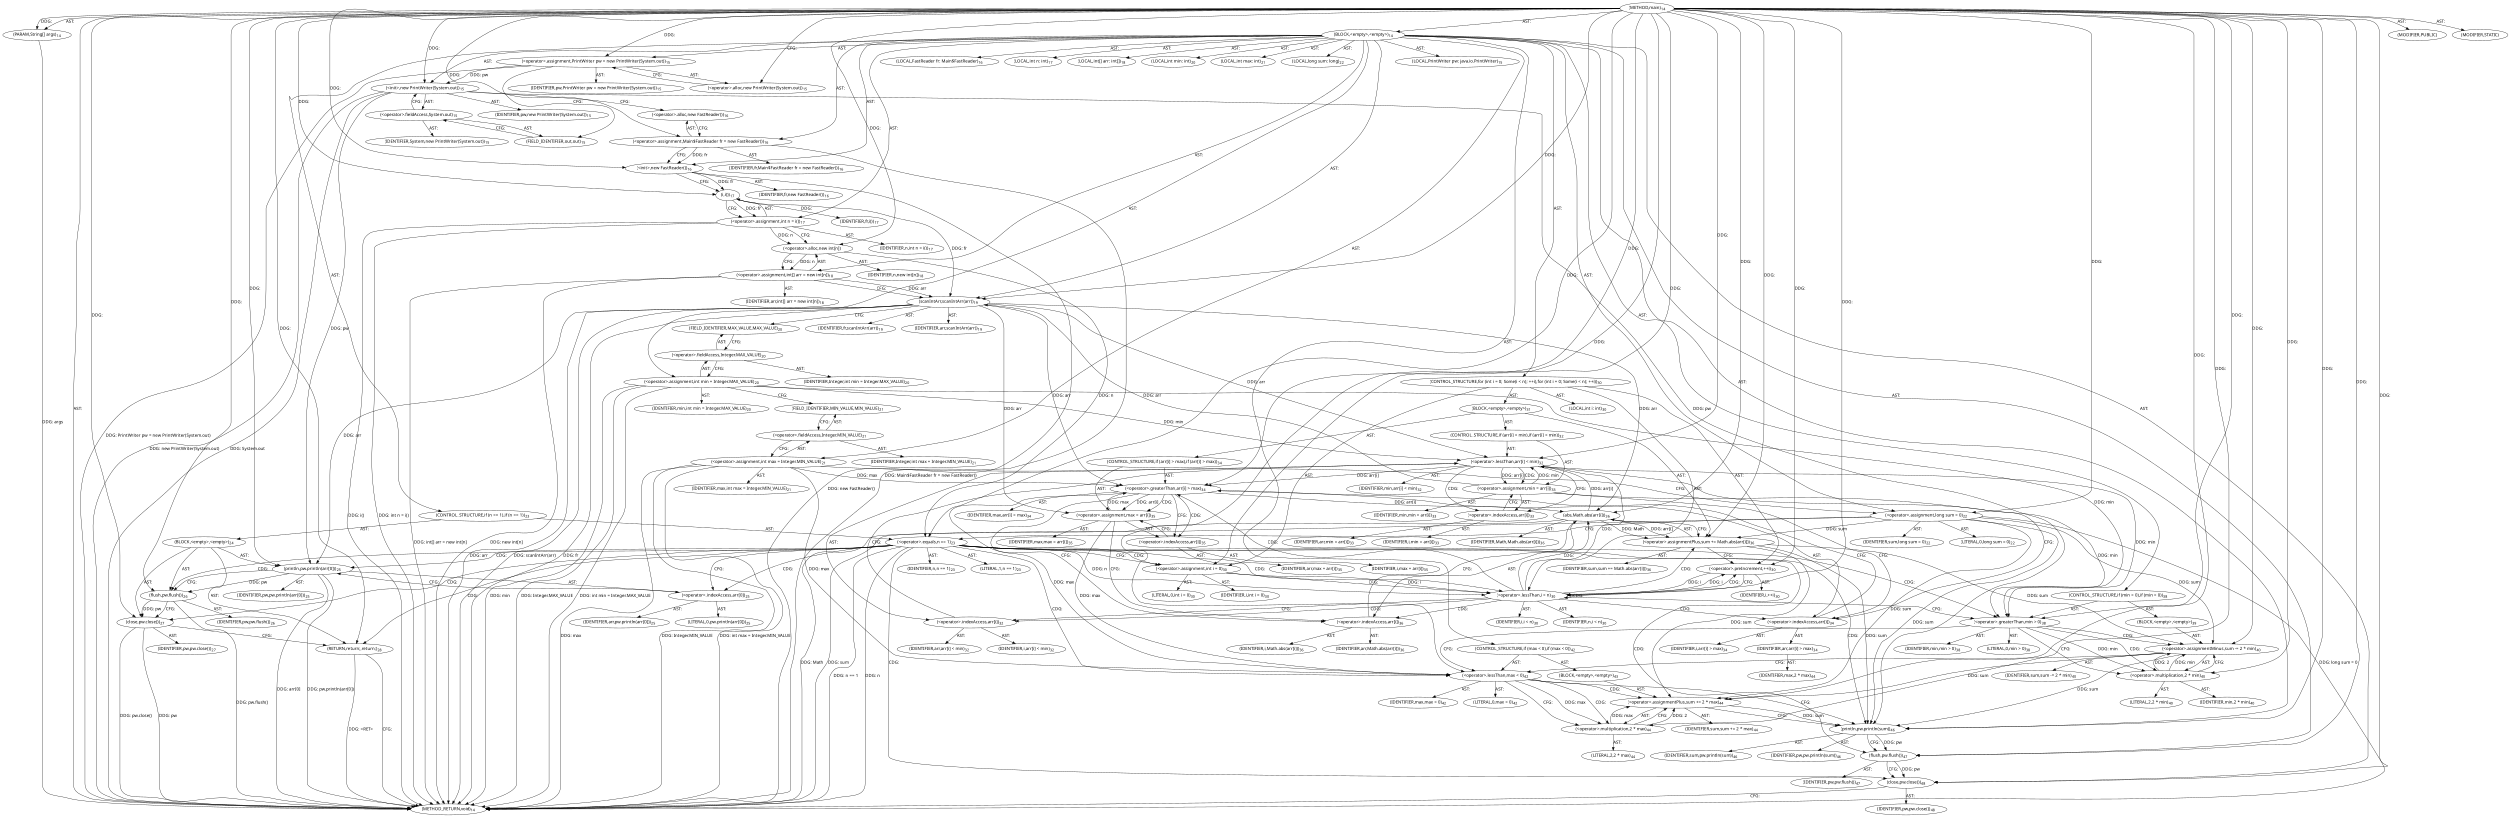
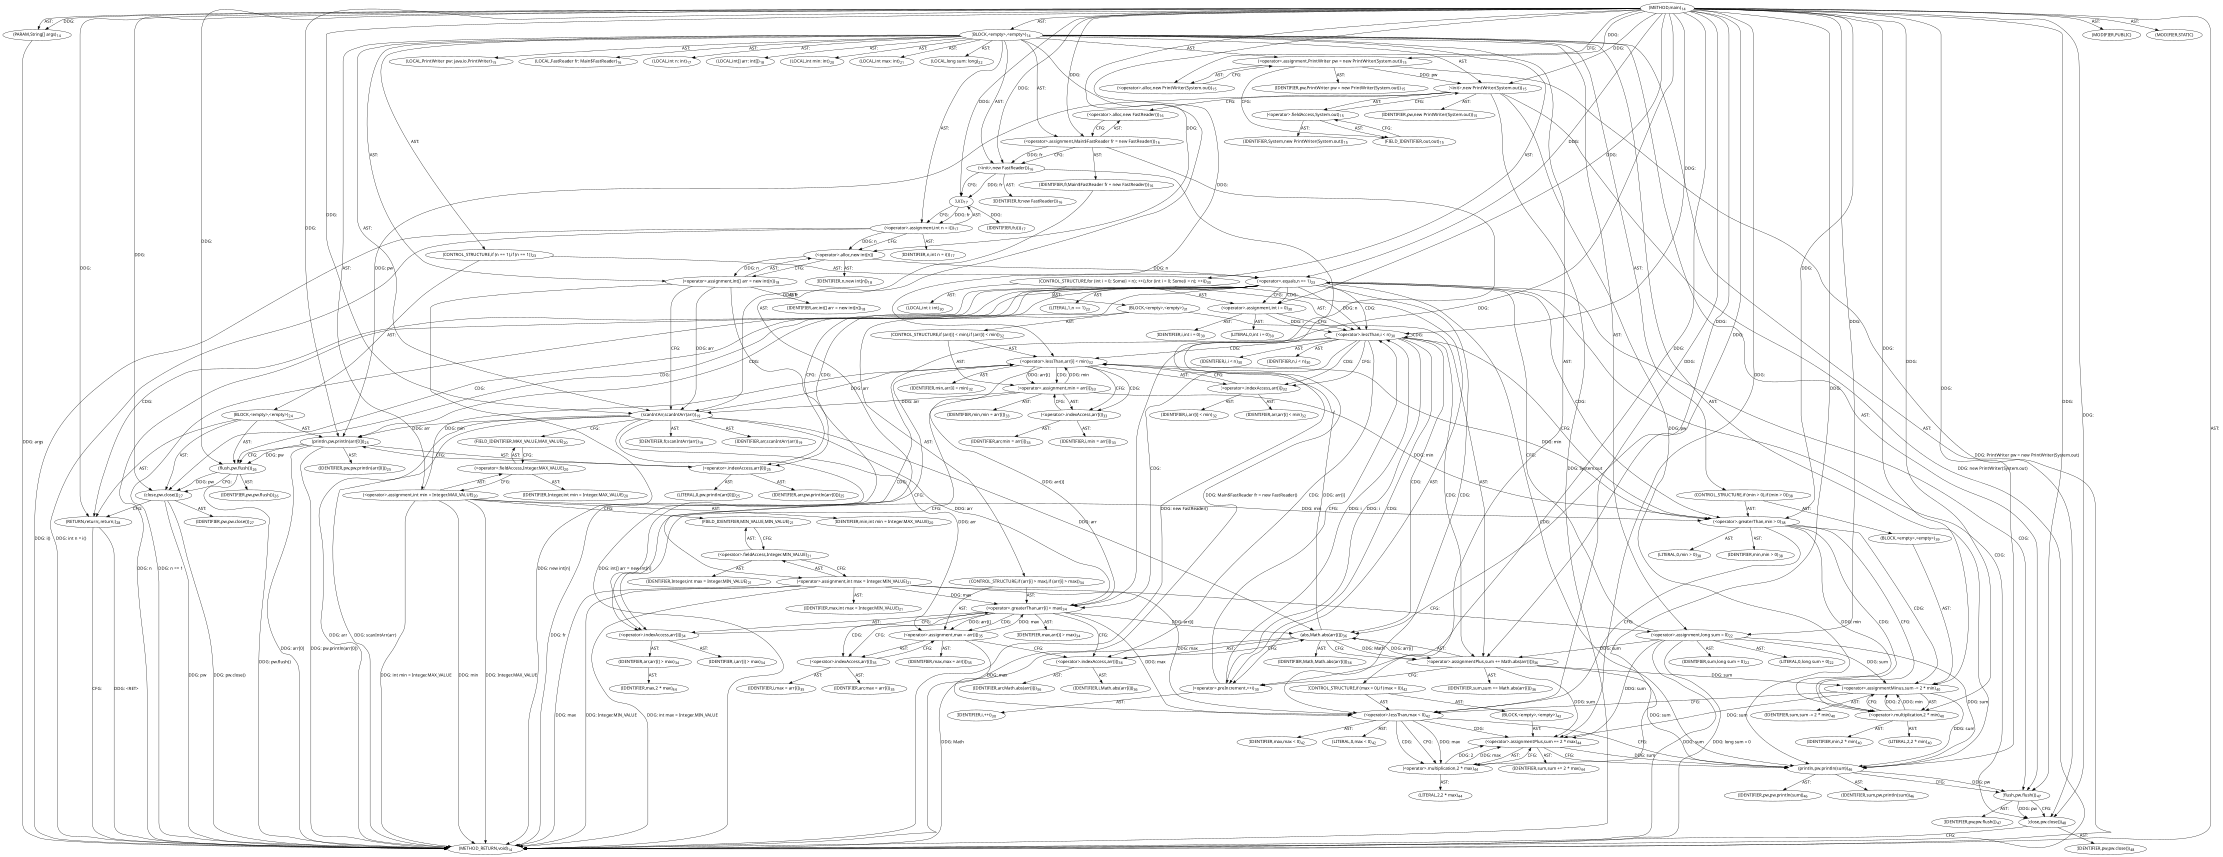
edge "(i,i())" -> "(scanIntArr,scanIntArr(arr))": now "(IDENTIFIER,fr,Main$FastReader fr = new FastReader())" -> "(scanIntArr,scanIntArr(arr))"
node "(IDENTIFIER,n,n == 1)": removed
